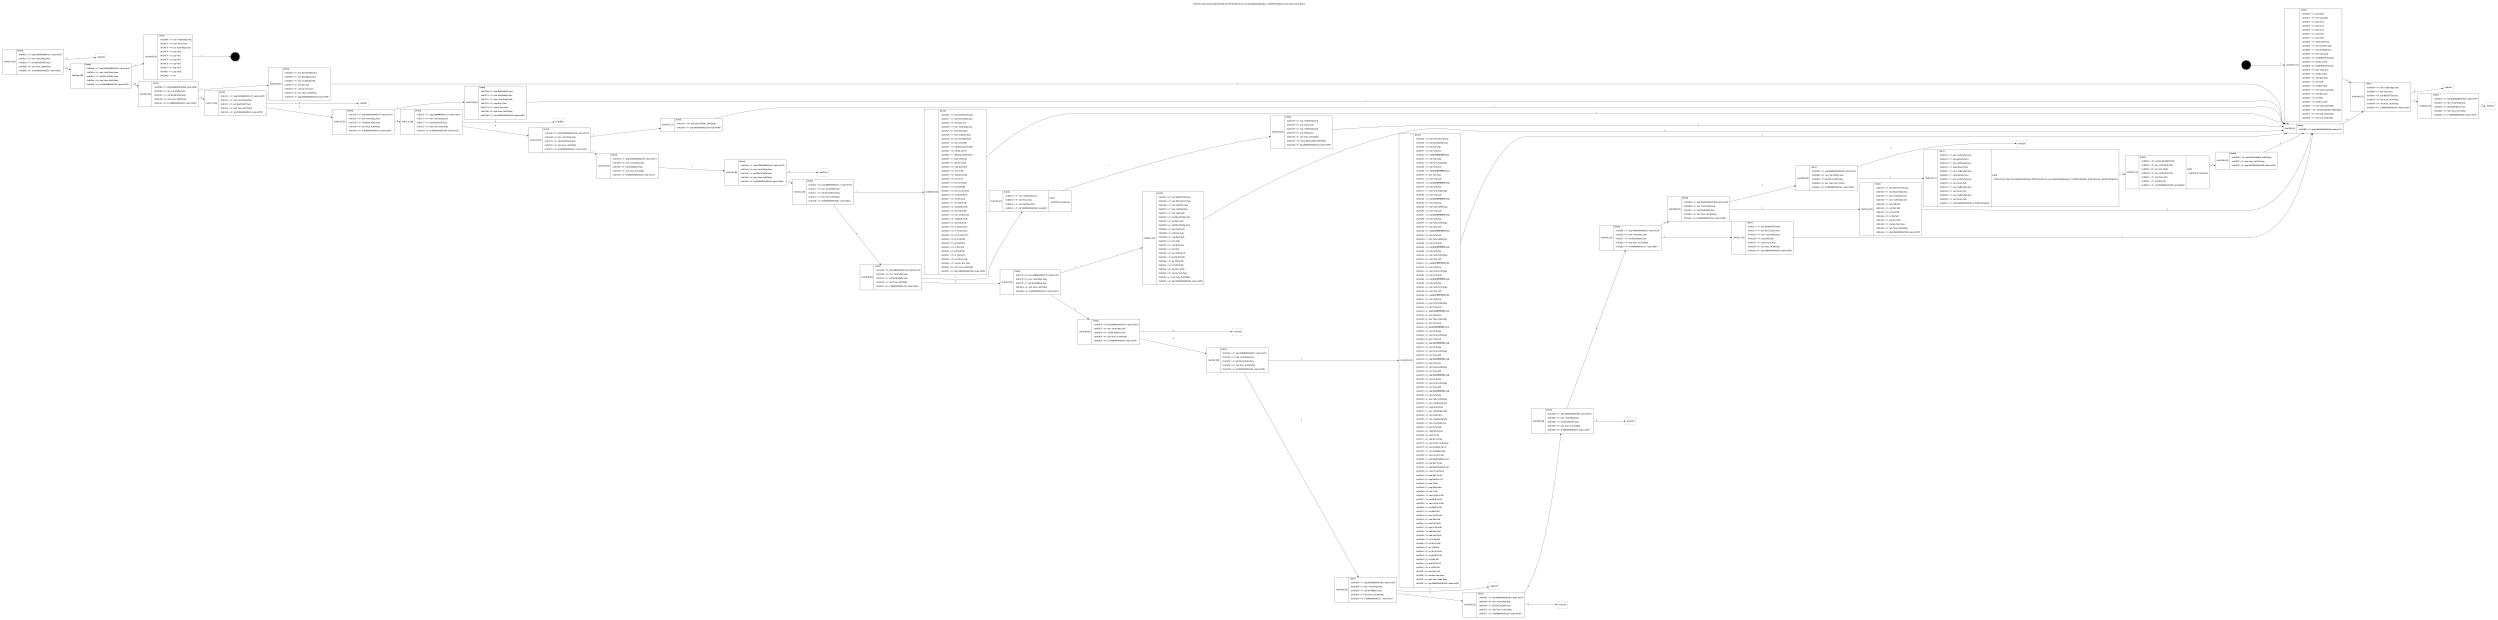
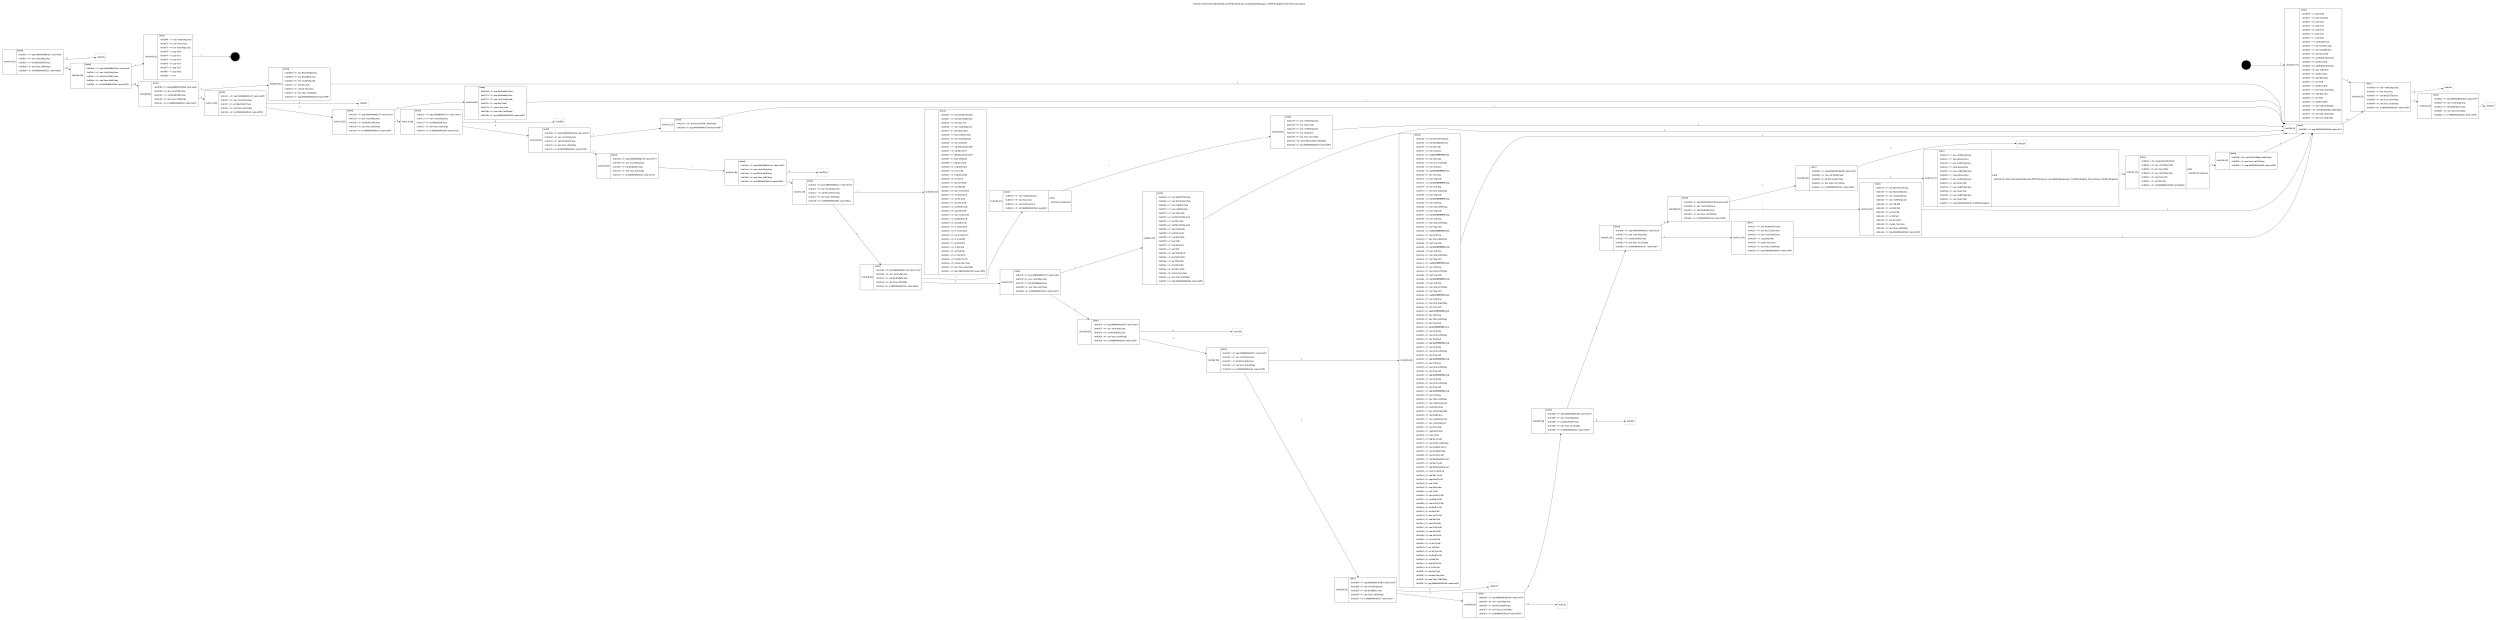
edge "0x4023bc [160]" -> "0x402500 [5]": removed, label "1"
